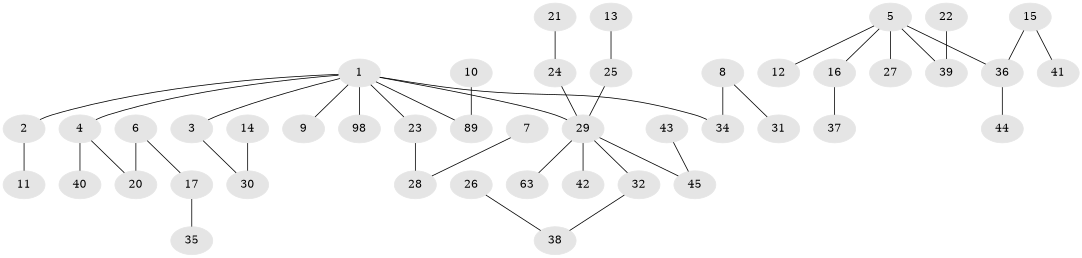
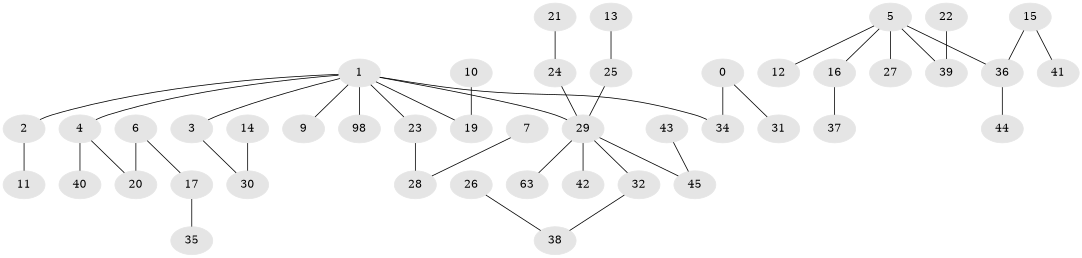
node "8": label "8" -> "0"
node "89": label "89" -> "19"
